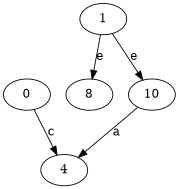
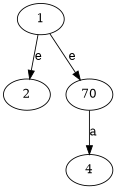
node "0": removed
node "8": label "8" -> "2"
node "10": label "10" -> "70"
